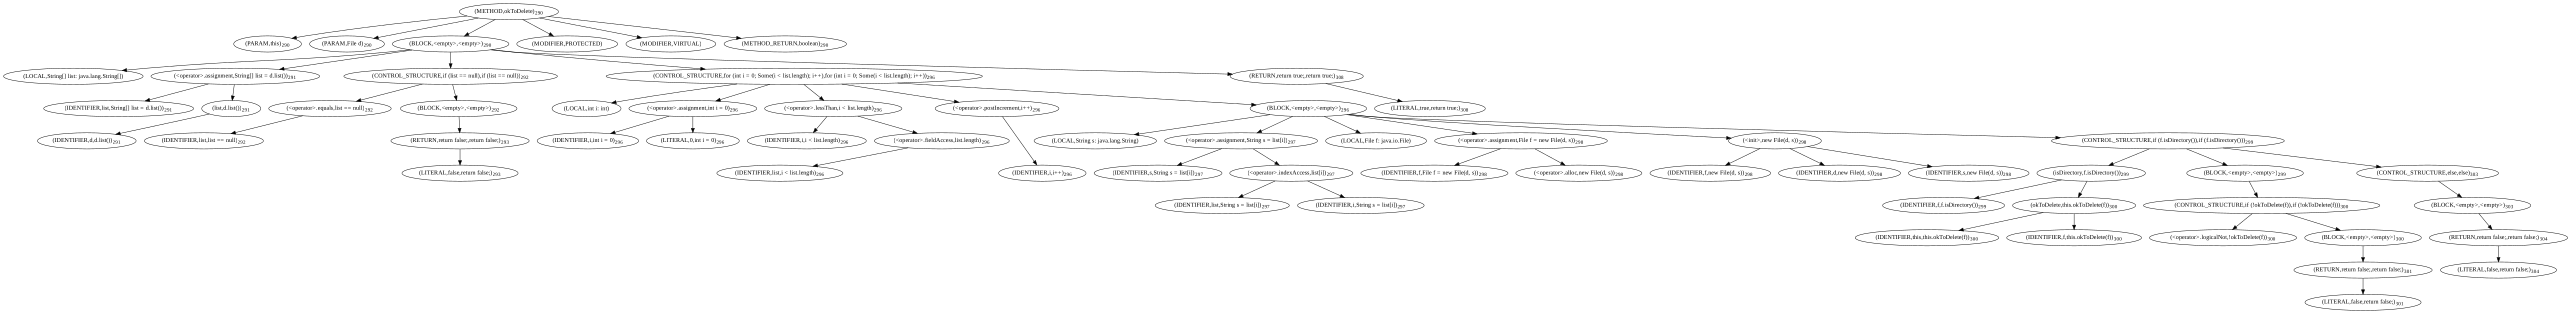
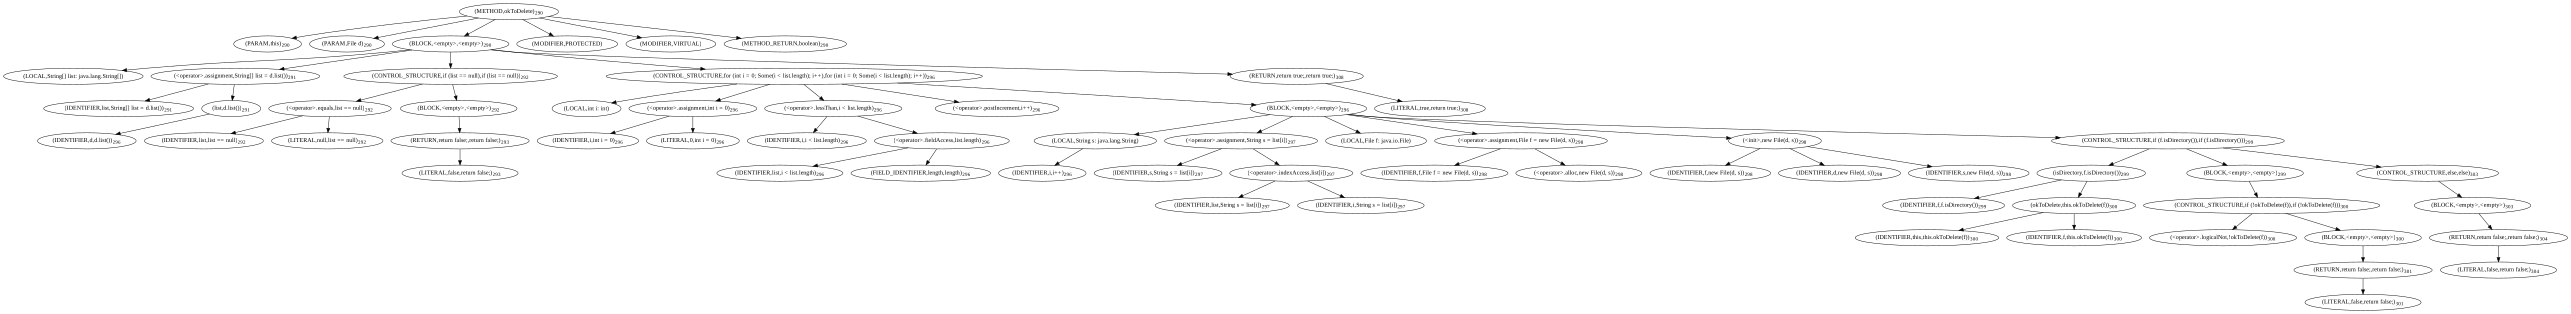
edge "(<operator>.postIncrement,i++)" -> "(IDENTIFIER,i,i++)": now "(LOCAL,String s: java.lang.String)" -> "(IDENTIFIER,i,i++)"
node "(IDENTIFIER,d,d.list())": text "291" -> "296"
node "(LITERAL,null,list == null)": added
node "(FIELD_IDENTIFIER,length,length)": added
